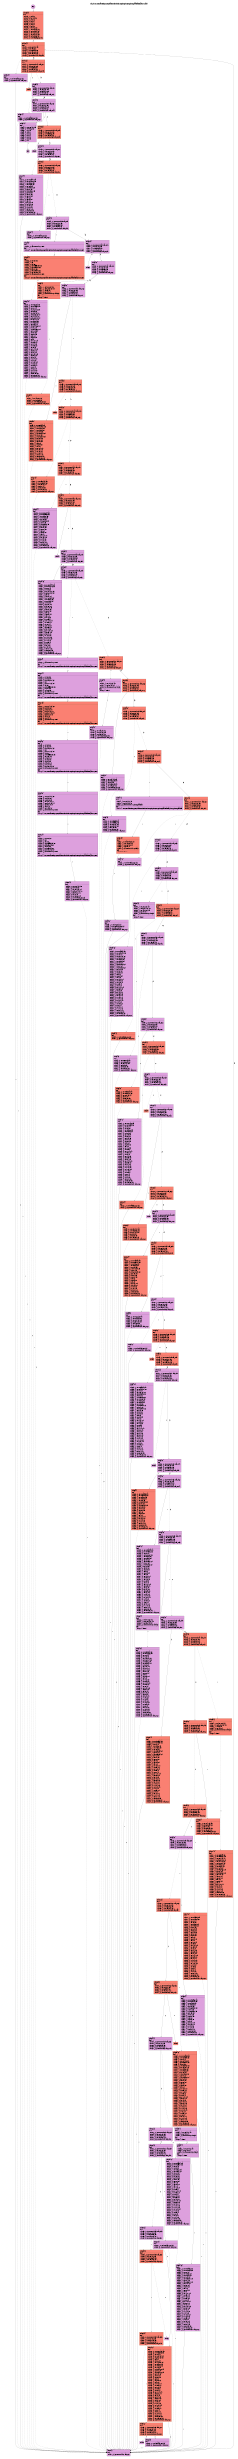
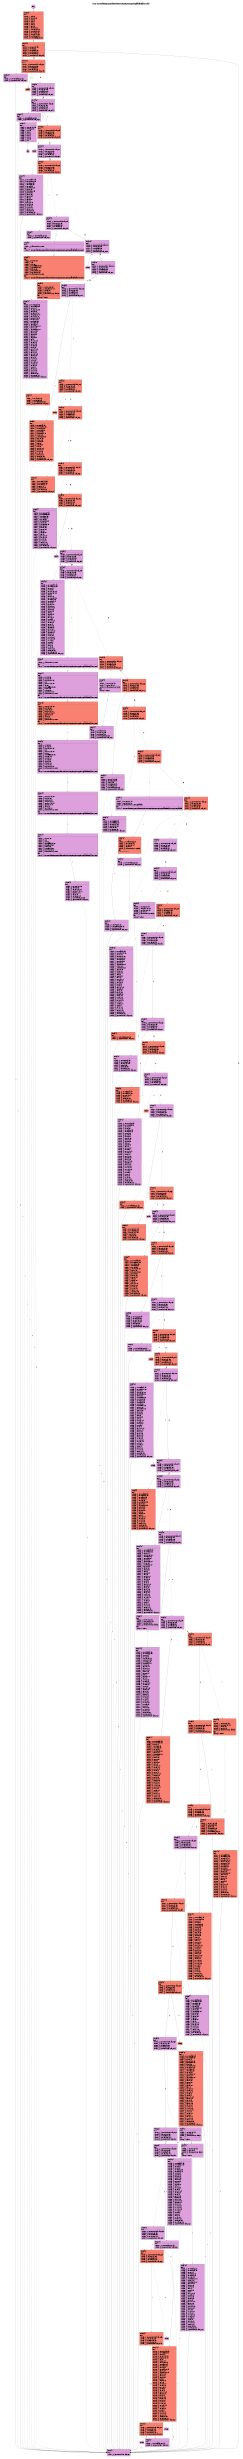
node "0x402de2": added
